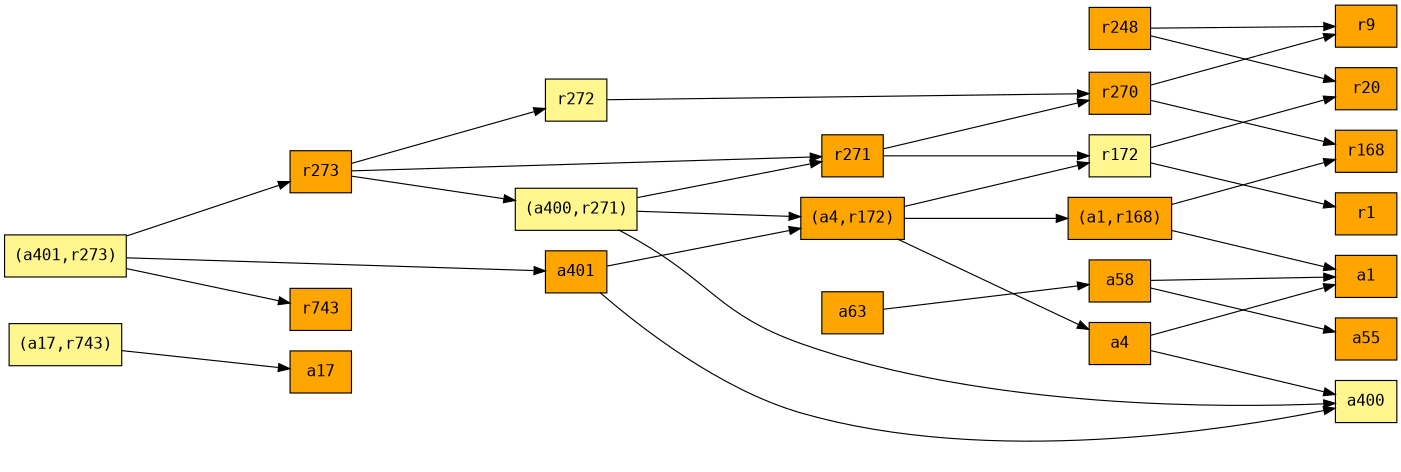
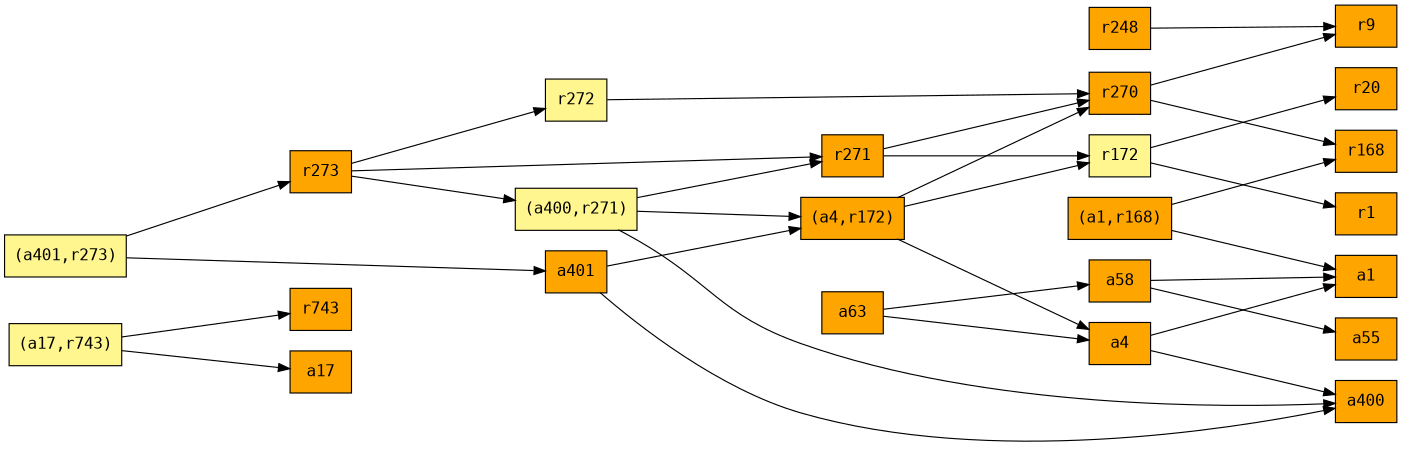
edge "r248" -> "r20": removed
edge "(a4,r172)" -> "(a1,r168)": now "(a4,r172)" -> "r270"
edge "(a401,r273)" -> "r743": now "(a17,r743)" -> "r743"
edge "a63" -> "a4": added
node "a400": fillcolor khaki1 -> orange
